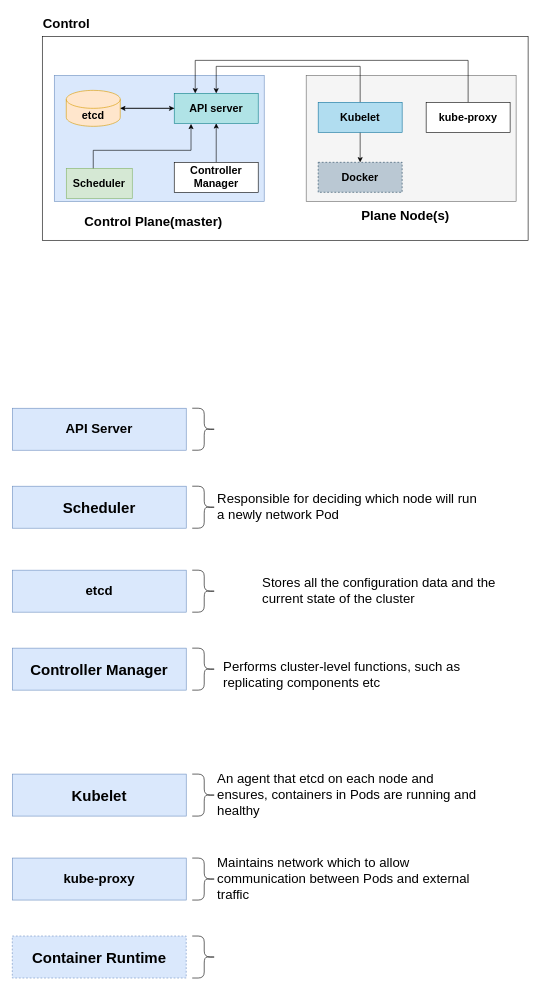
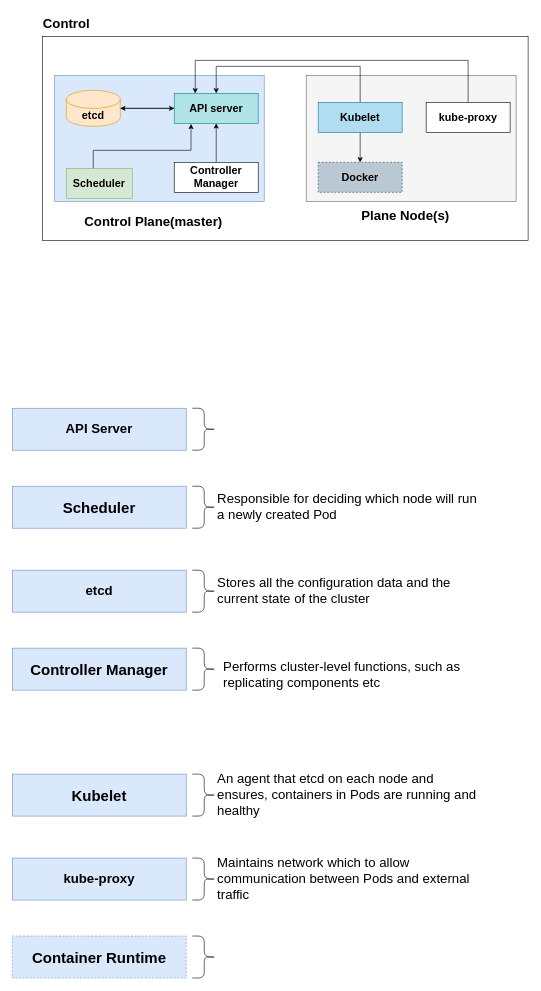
node "Responsible for deciding which node will run a newly network Pod": label "Responsible for deciding which node will run a newly network Pod" -> "Responsible for deciding which node will run a newly created Pod"
node "Stores all the configuration data and the current state of the cluster": moved (390, 591) -> (345, 591)
